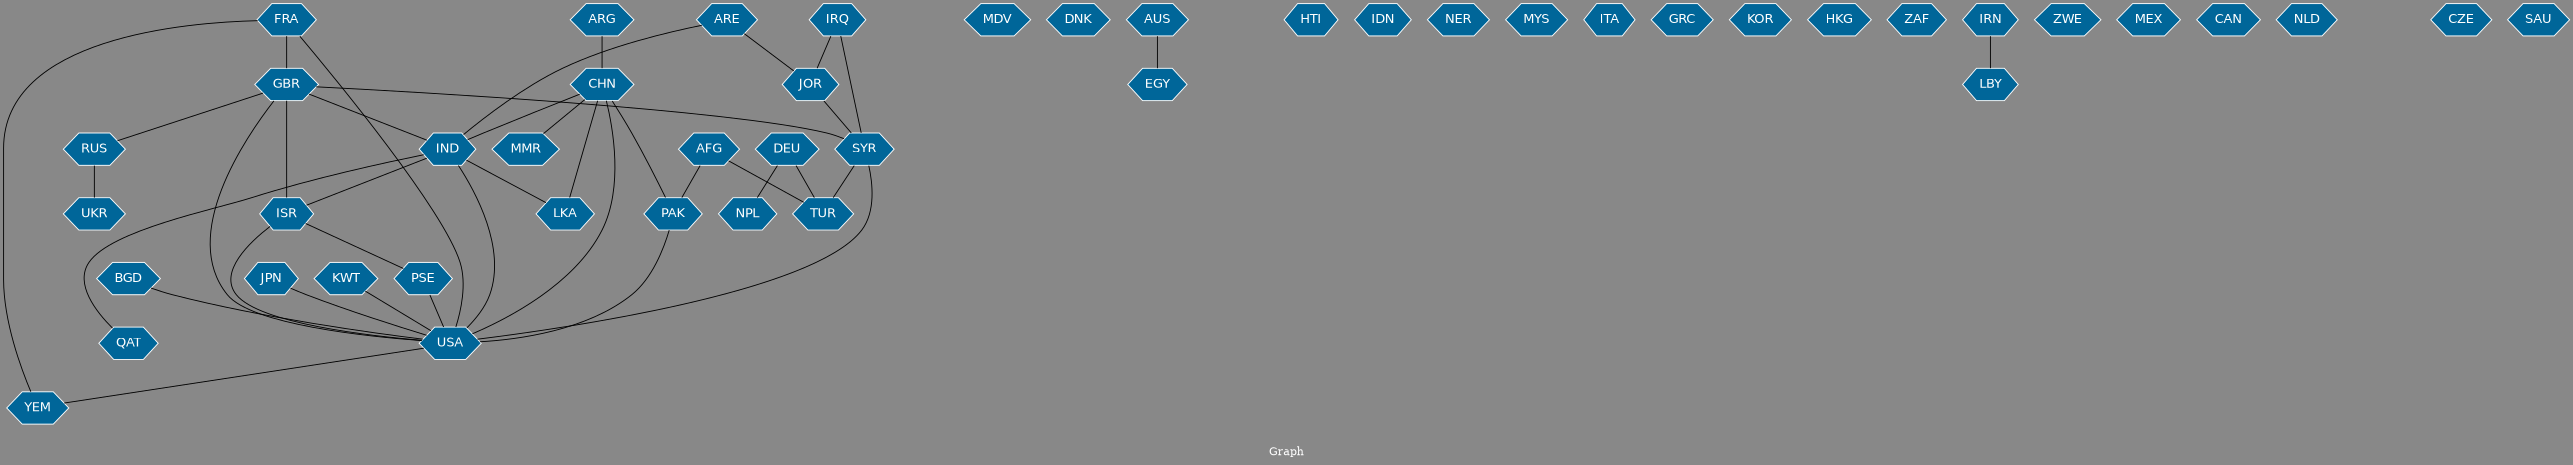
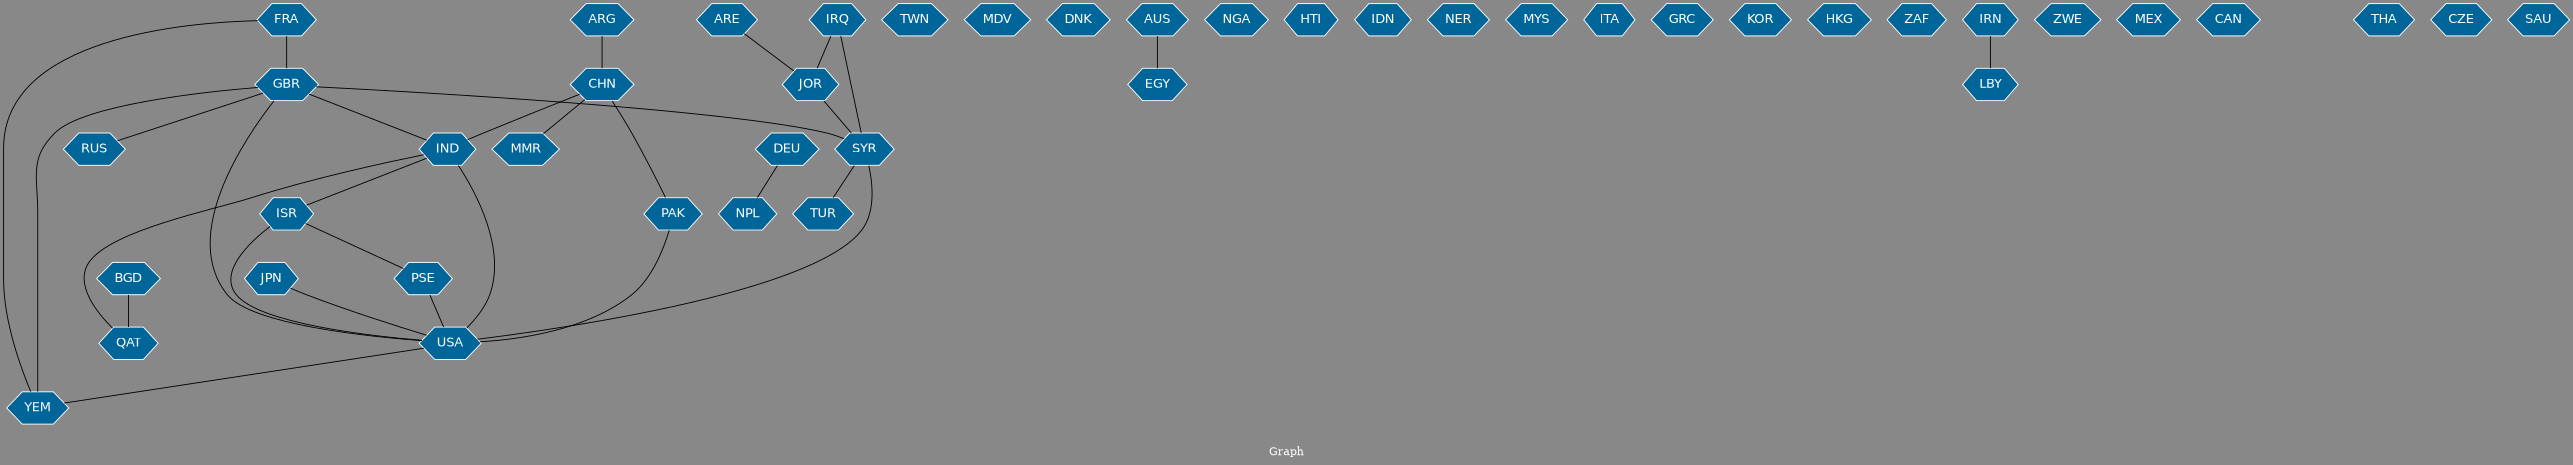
node "TWN": added
node "NGA": added
node "NLD": removed
node "THA": added
edge "ARE" -- "IND": removed
edge "GBR" -- "ISR": now "GBR" -- "YEM"
node "AFG": removed
edge "FRA" -- "USA": removed
edge "DEU" -- "TUR": removed
node "UKR": removed
node "LKA": removed
edge "CHN" -- "USA": removed
node "KWT": removed
edge "BGD" -- "USA": now "BGD" -- "QAT"
